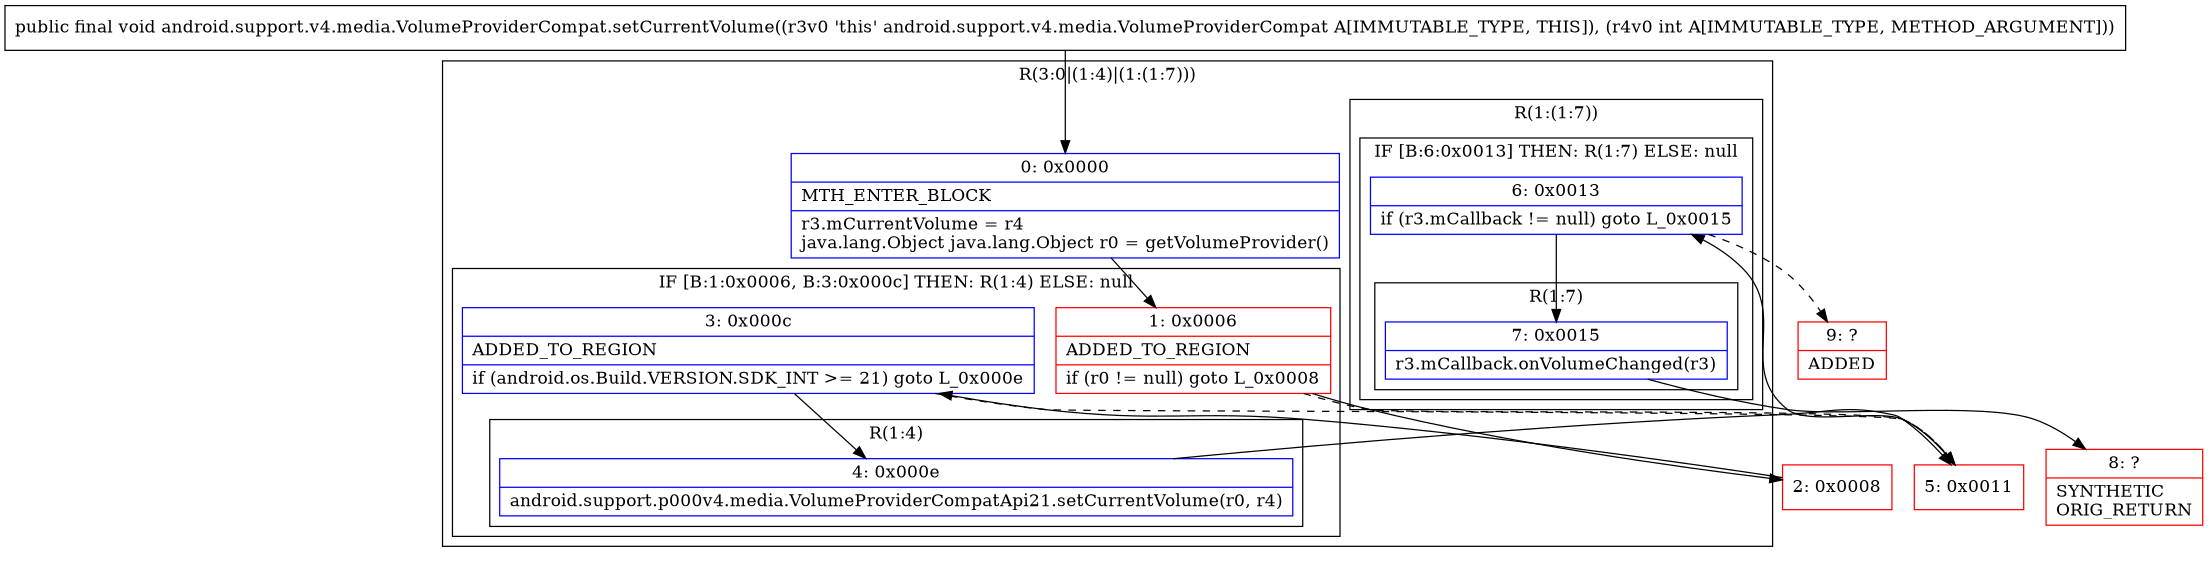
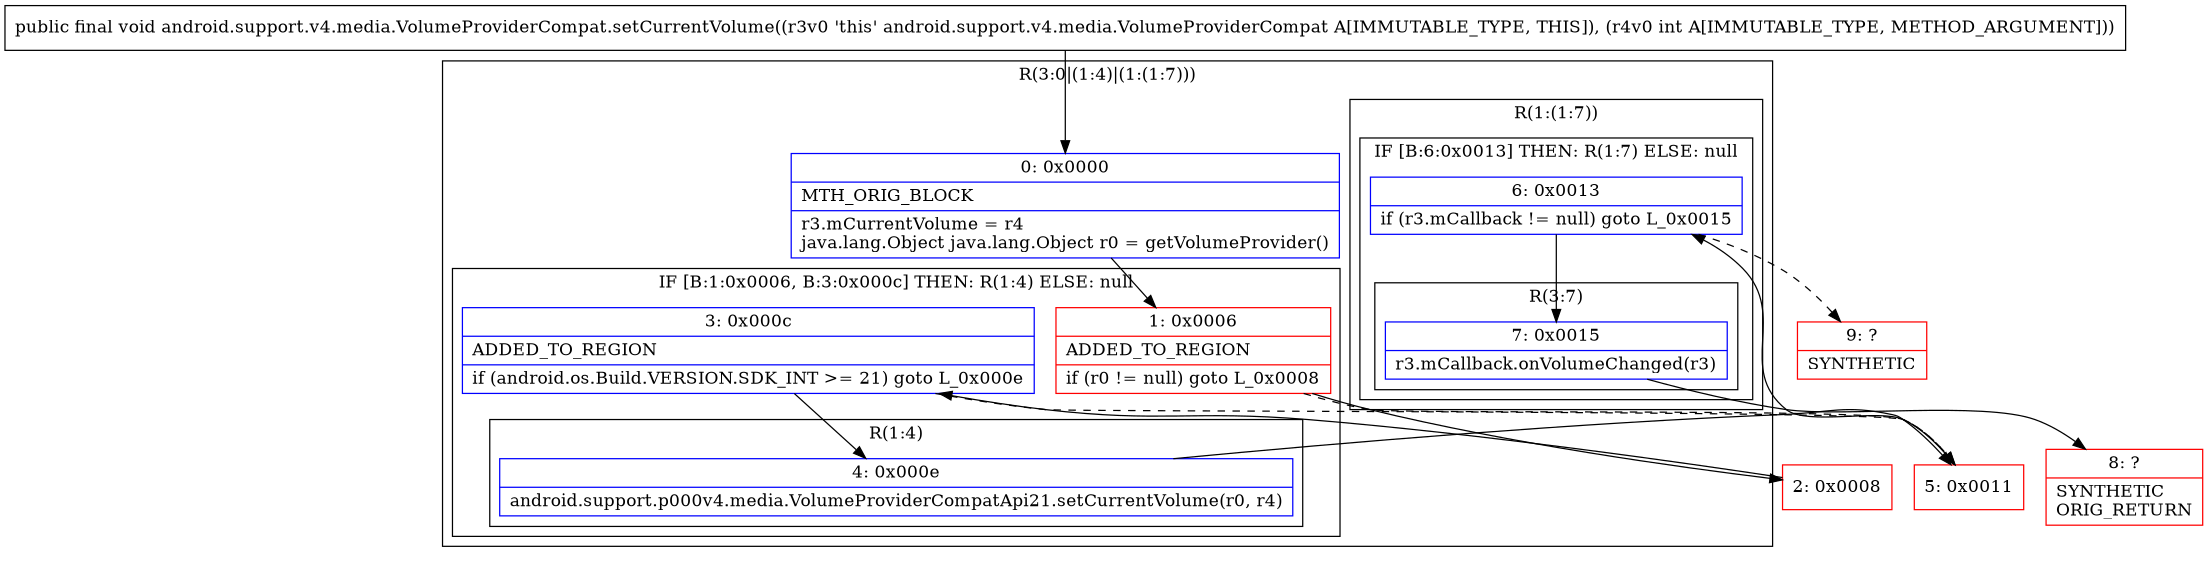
node "0: 0x0000": text "MTH_ENTER_BLOCK" -> "MTH_ORIG_BLOCK"
cluster "R(1:7)": label "R(1:7)" -> "R(3:7)"
node "9: ?": text "ADDED" -> "SYNTHETIC"
